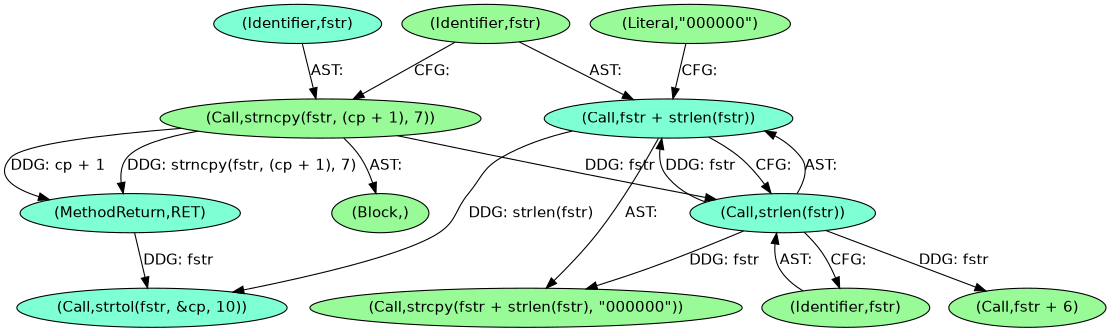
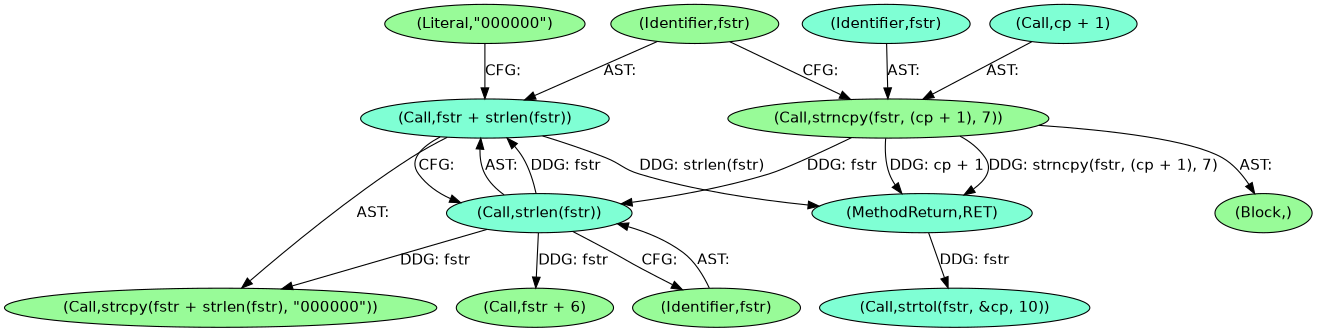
node "(Call,cp + 1)": added
edge "(Call,fstr + strlen(fstr))" -> "(Call,strtol(fstr, &cp, 10))": now "(Call,fstr + strlen(fstr))" -> "(MethodReturn,RET)"
